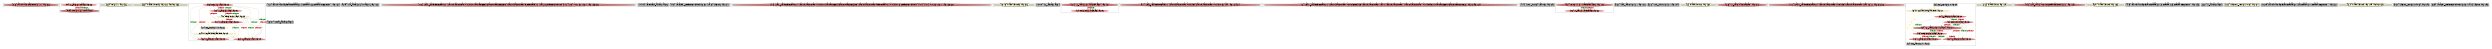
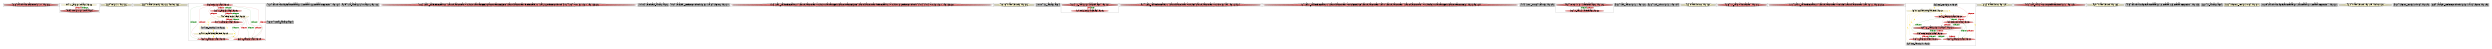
node "[91/94]  %11 = load i32, i32* %retval, align 4, !dbg !1326": fillcolor lightcoral -> lemonchiffon
edge "[49/72]  store i32 %inc, i32* %i, align 4, !dbg !1298" -> "[106/107]  %retval = alloca i32, align 4": now "[49/72]  store i32 %inc, i32* %i, align 4, !dbg !1298" -> "[50/71]  %1 = load i32, i32* %i, align 4, !dbg !1286"
edge "[21/30]  %7 = load i32, i32* %i2, align 4, !dbg !1316" -> "[1/38]  store i32 0, i32* %i2, align 4, !dbg !1305": now "[3/36]  %cmp4 = icmp ult i32 %5, 100, !dbg !1309" -> "[1/38]  store i32 0, i32* %i2, align 4, !dbg !1305"
